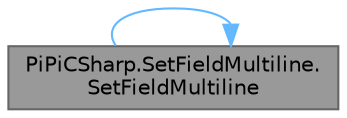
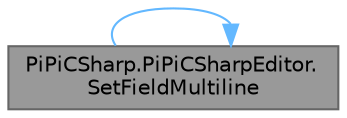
node "PiPiCSharp.SetFieldMultiline. SetFieldMultiline": label "PiPiCSharp.SetFieldMultiline. SetFieldMultiline" -> "PiPiCSharp.PiPiCSharpEditor. SetFieldMultiline"
